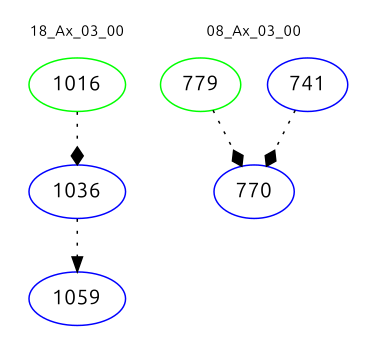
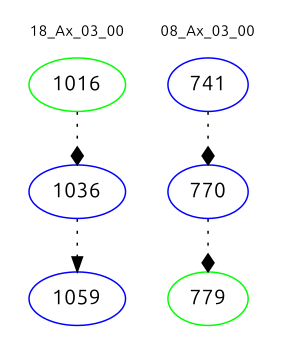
edge "779" -> "770": reversed
